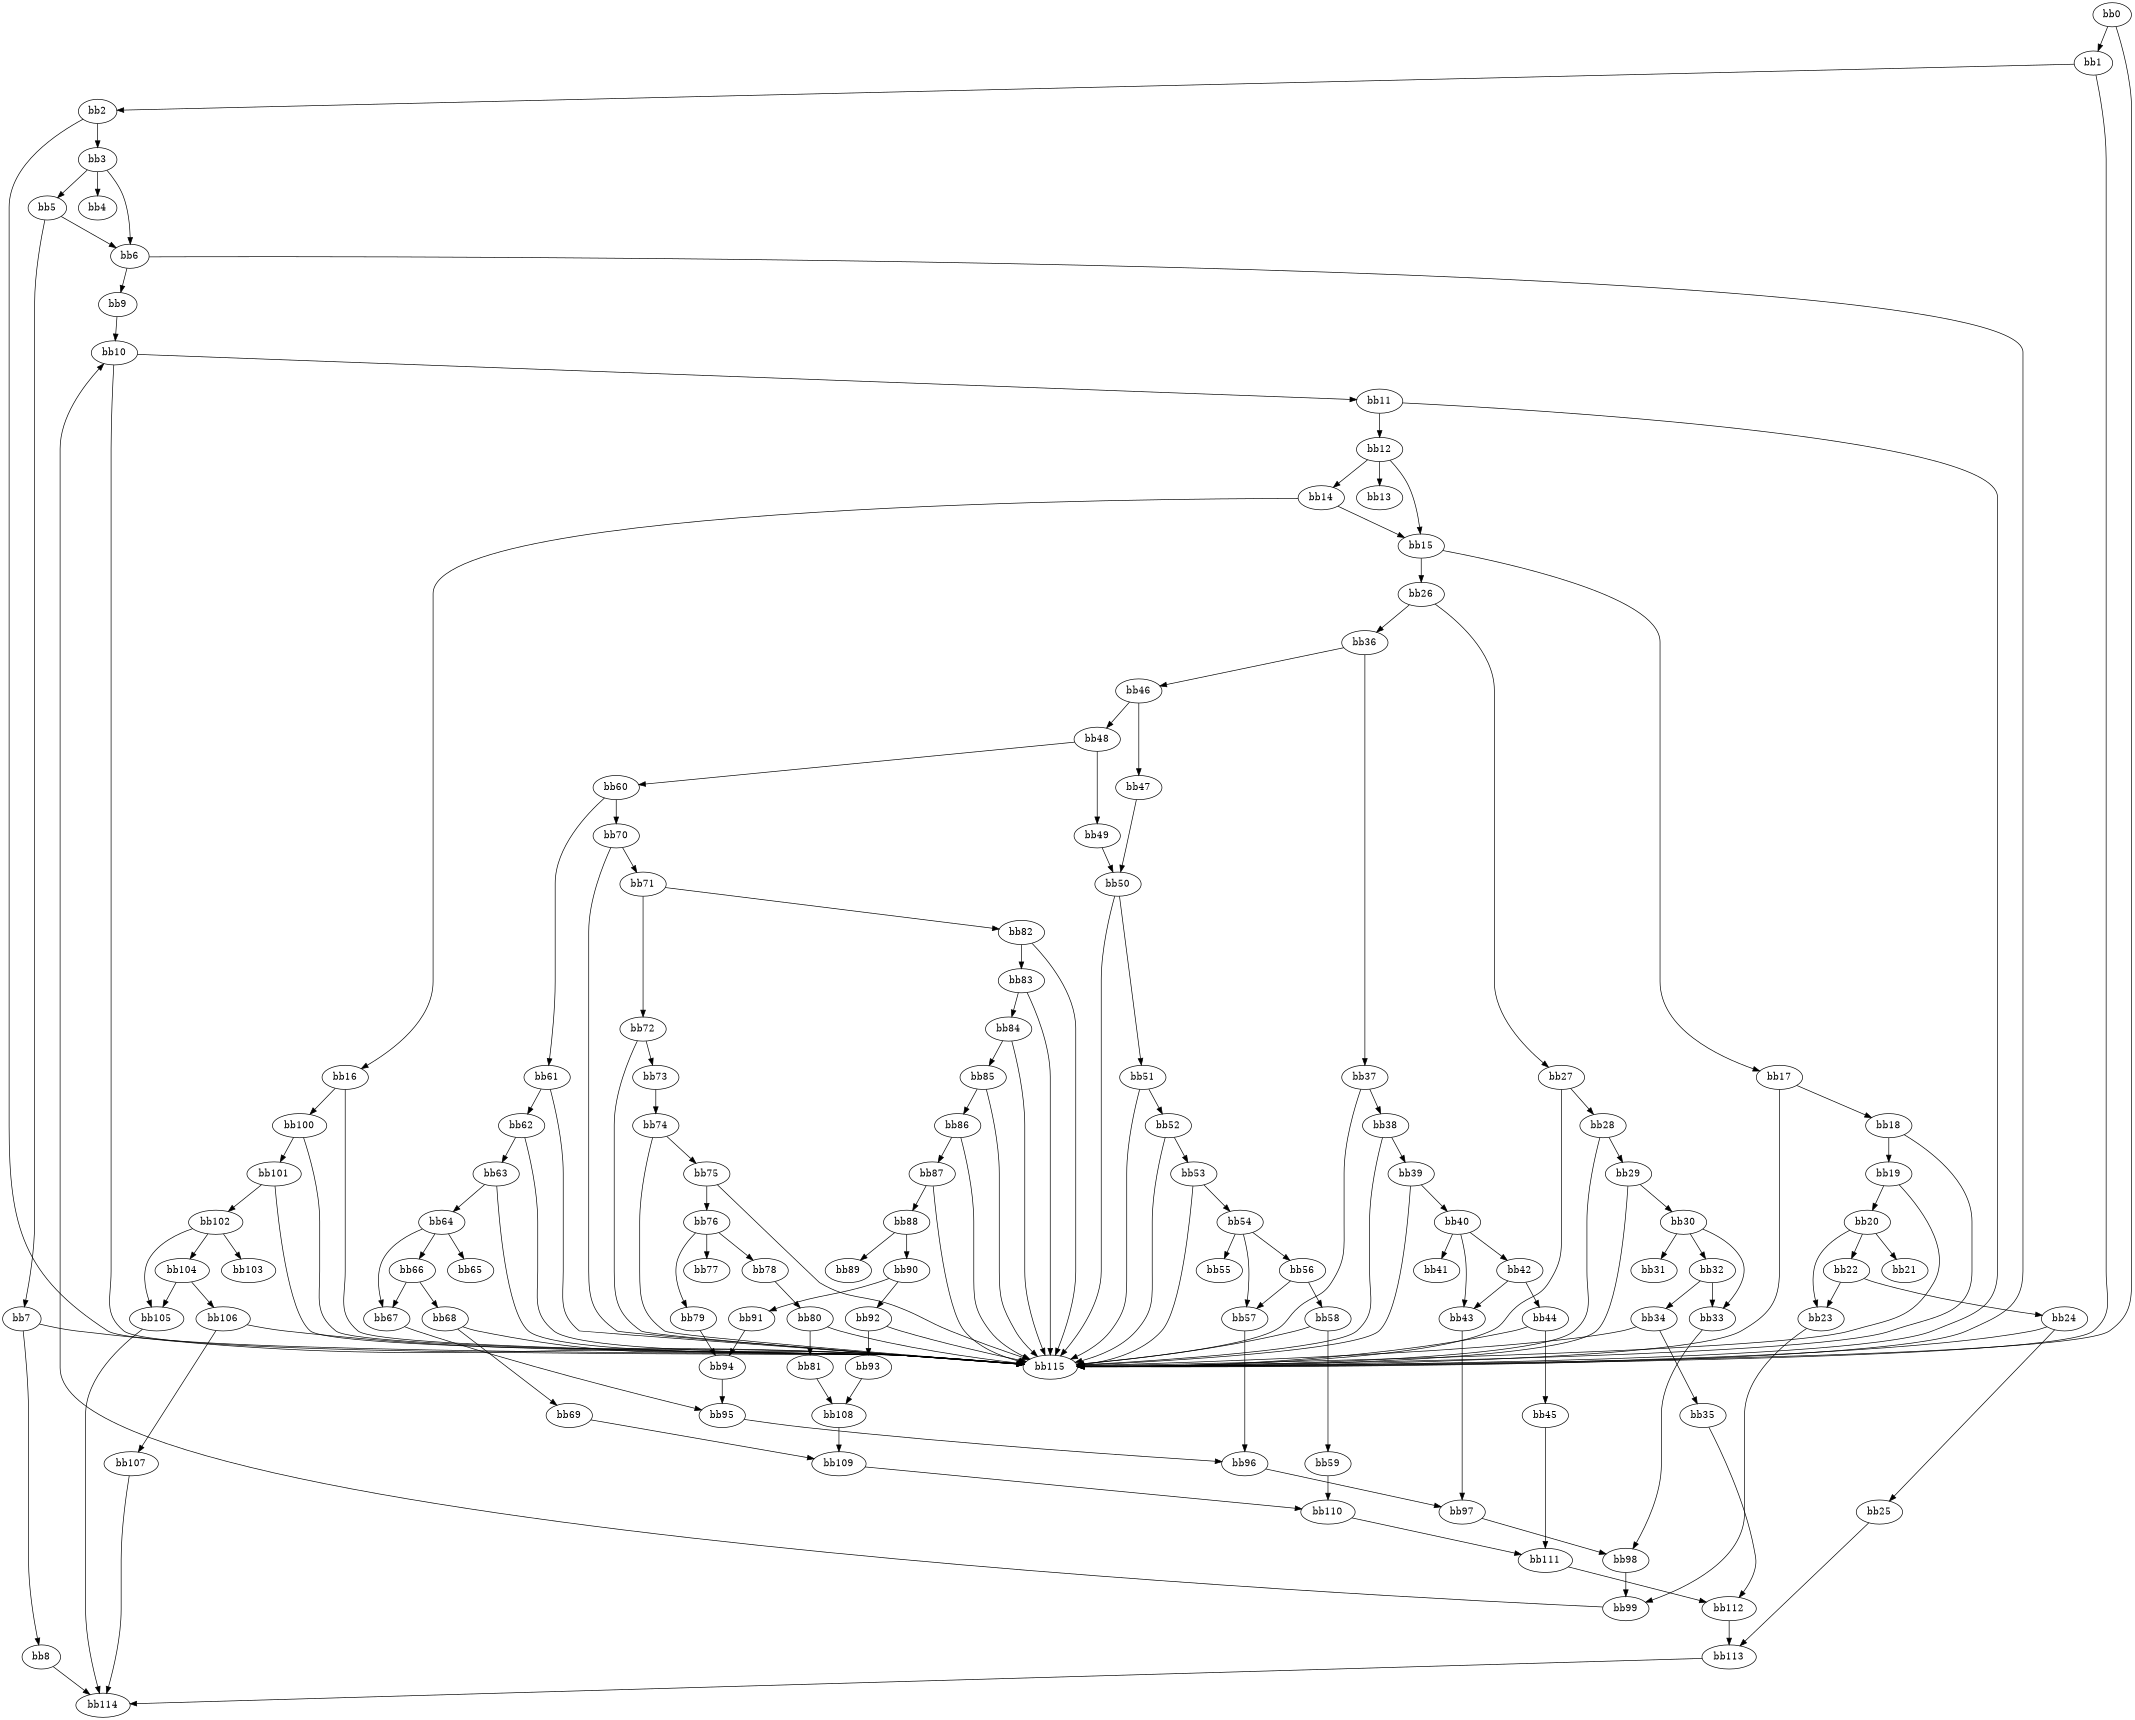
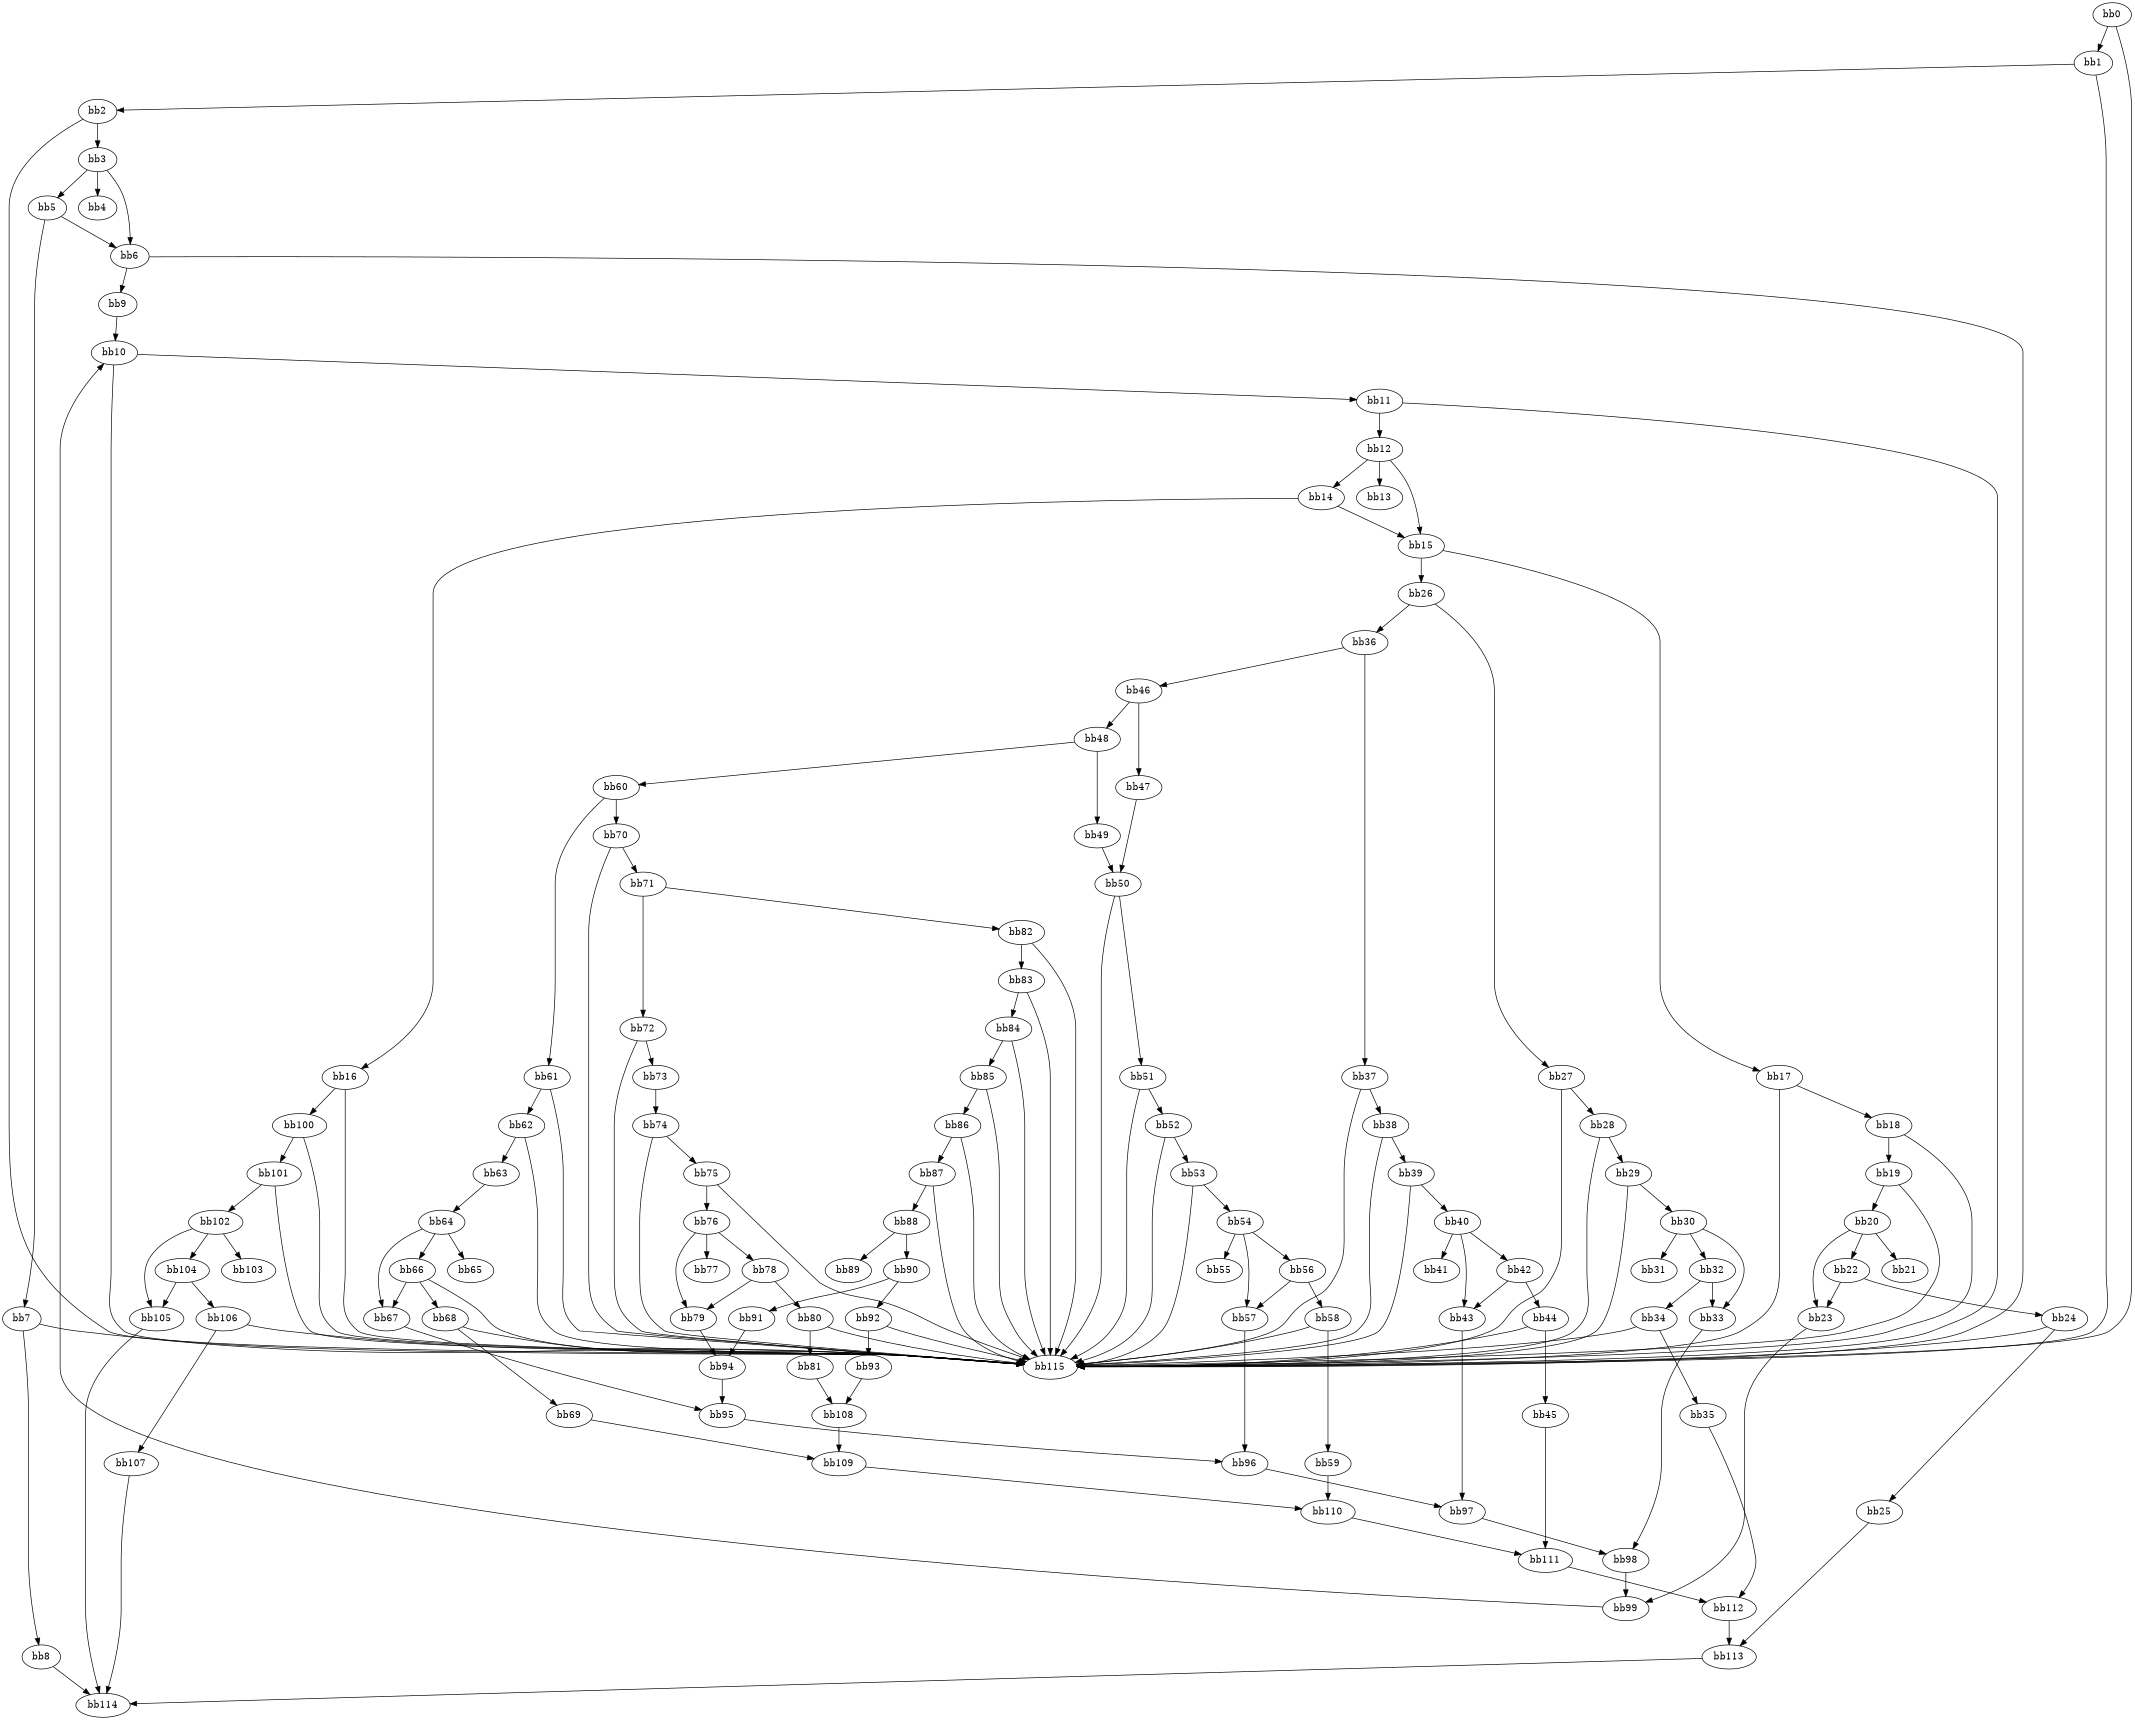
edge "bb78" -> "bb79": added
edge "bb63" -> "bb115": now "bb66" -> "bb115"
